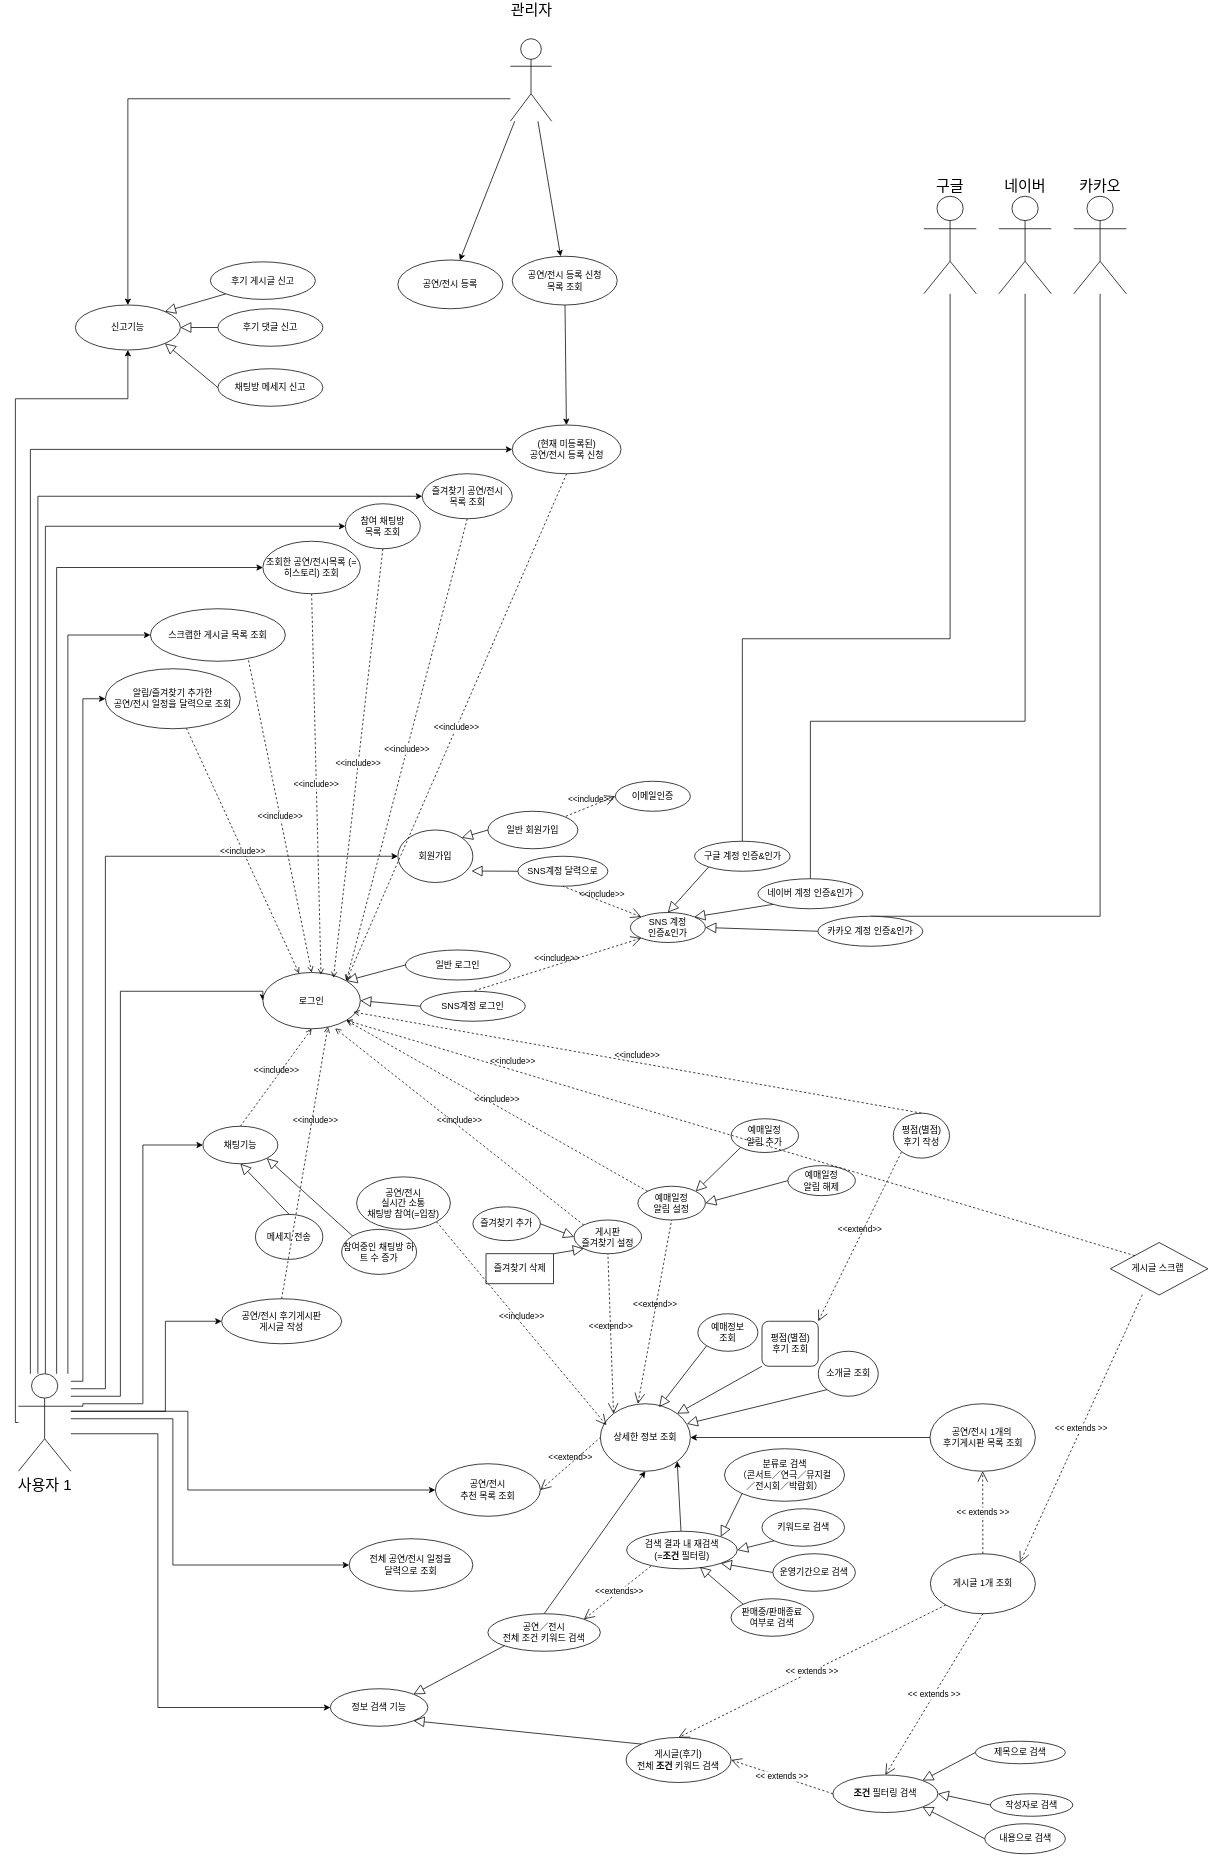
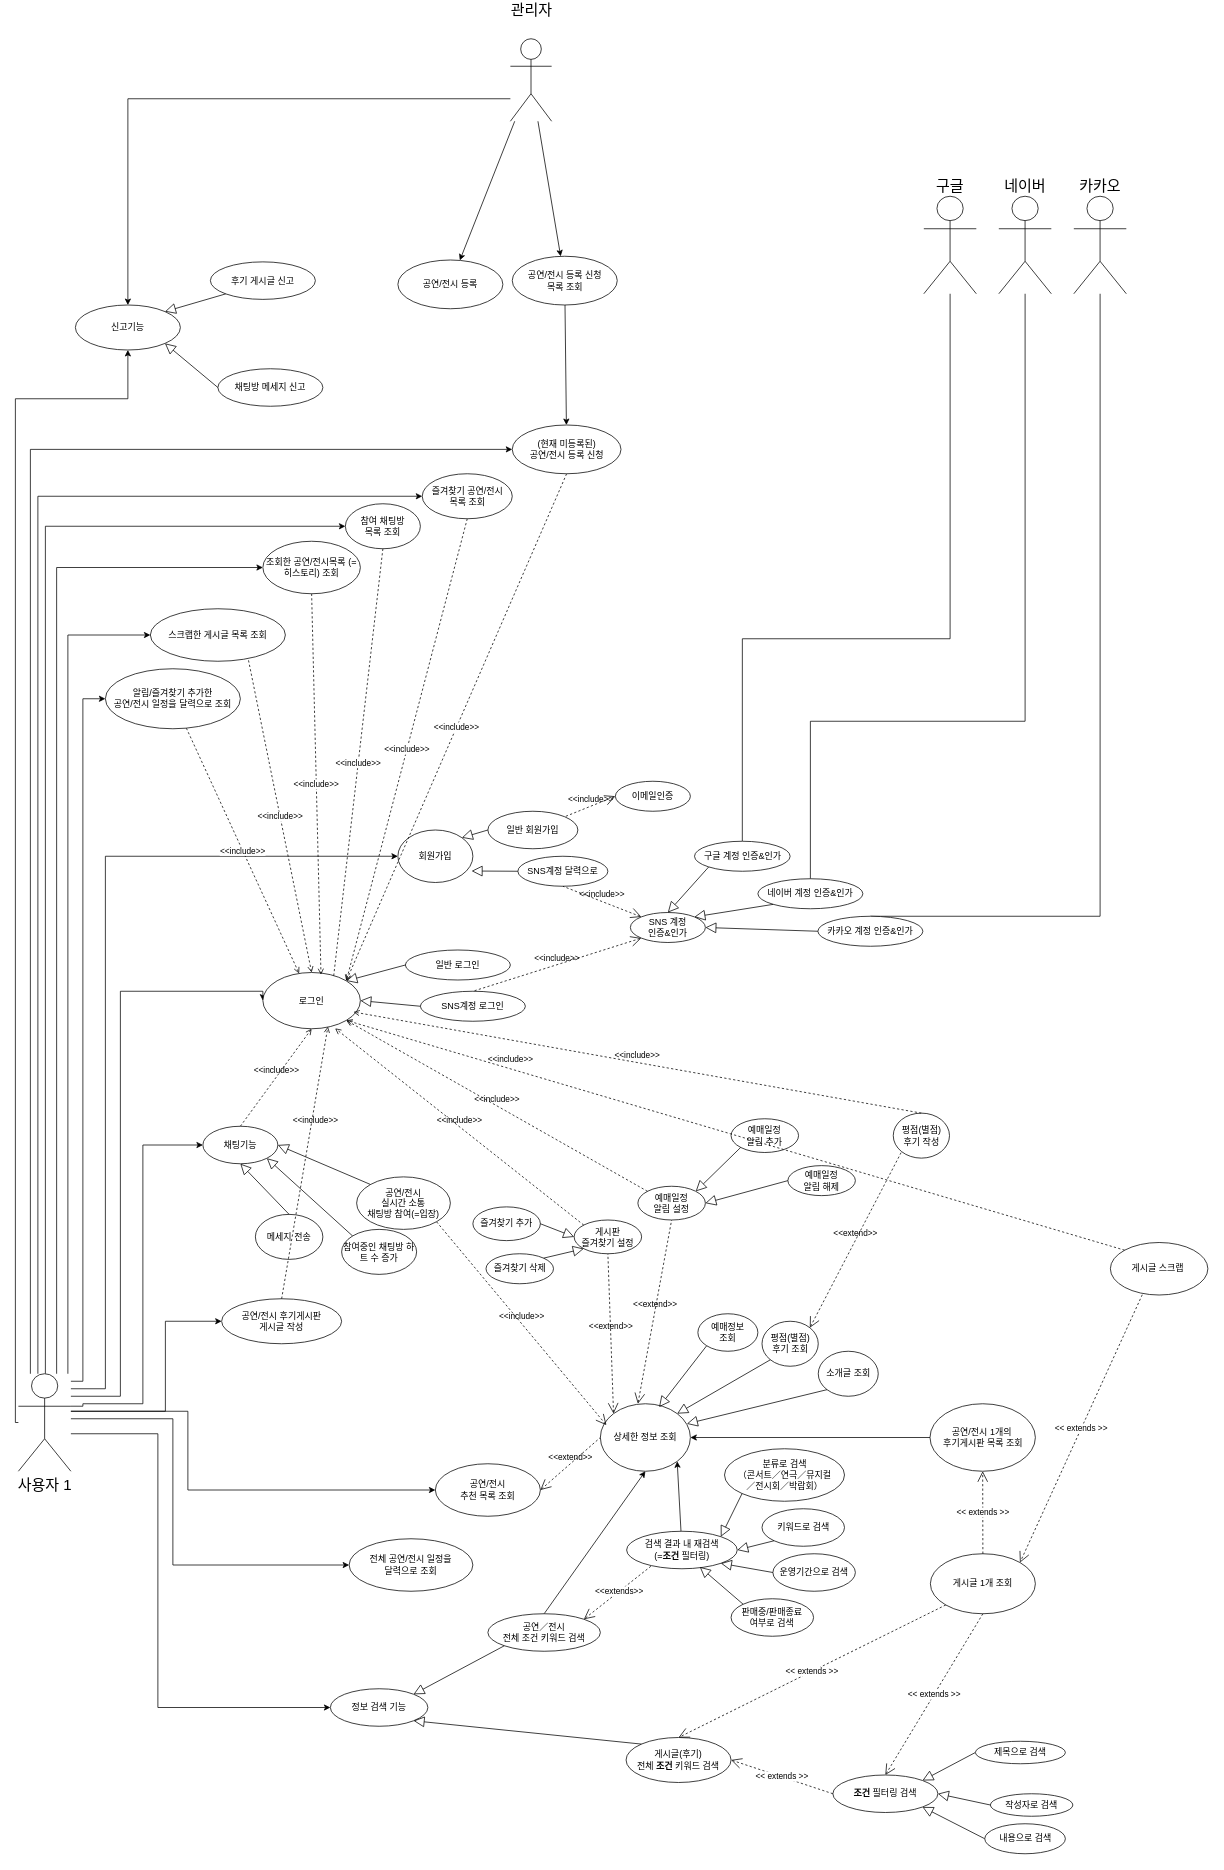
edge "후기 댓글 신고" -> "신고기능": removed
node "후기 댓글 신고": removed
edge "참여 채팅방 목록 조회" -> "로그인": arrowhead open -> none
edge "공연/전시 실시간 소통 채팅방 참여(=입장)" -> "채팅기능": added
node "즐겨찾기 삭제": shape rectangle -> ellipse
node "게시글 스크랩": shape diamond -> ellipse
node "평점(별점) 후기 조회": shape rounded rectangle -> ellipse
